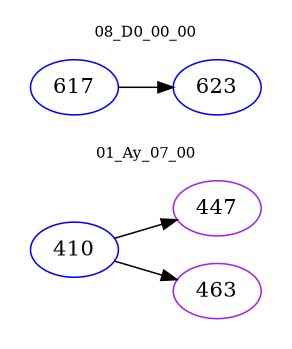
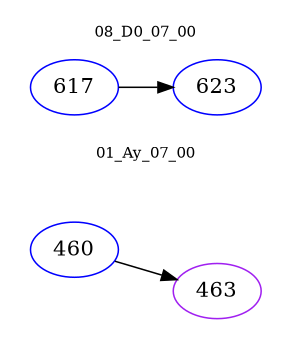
cluster "08_D0_00_00": label "08_D0_00_00" -> "08_D0_07_00"
node "447": removed
node "410": label "410" -> "460"
